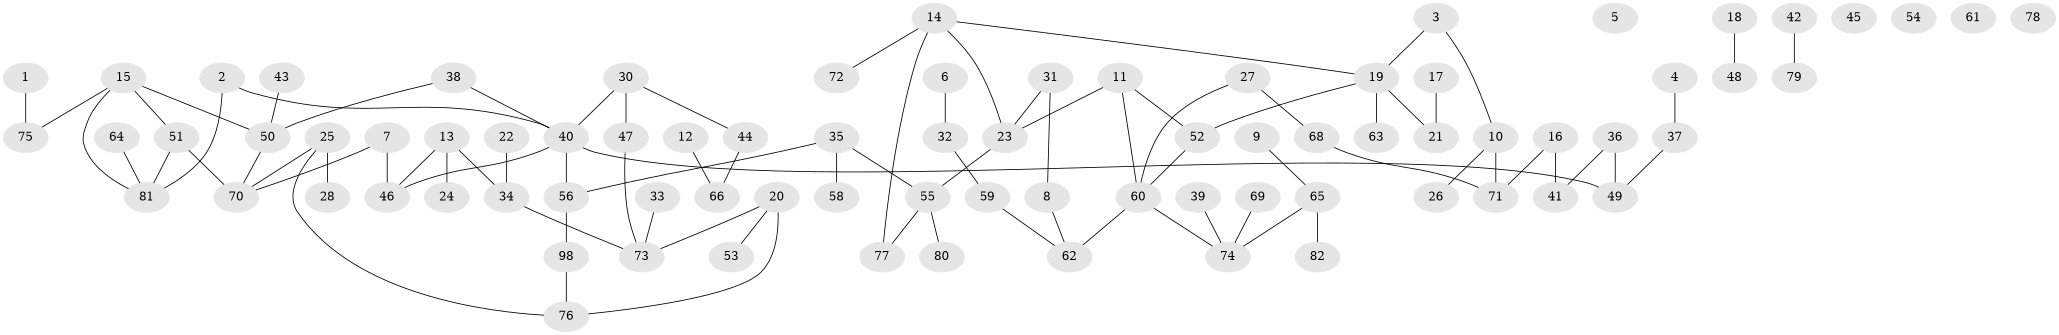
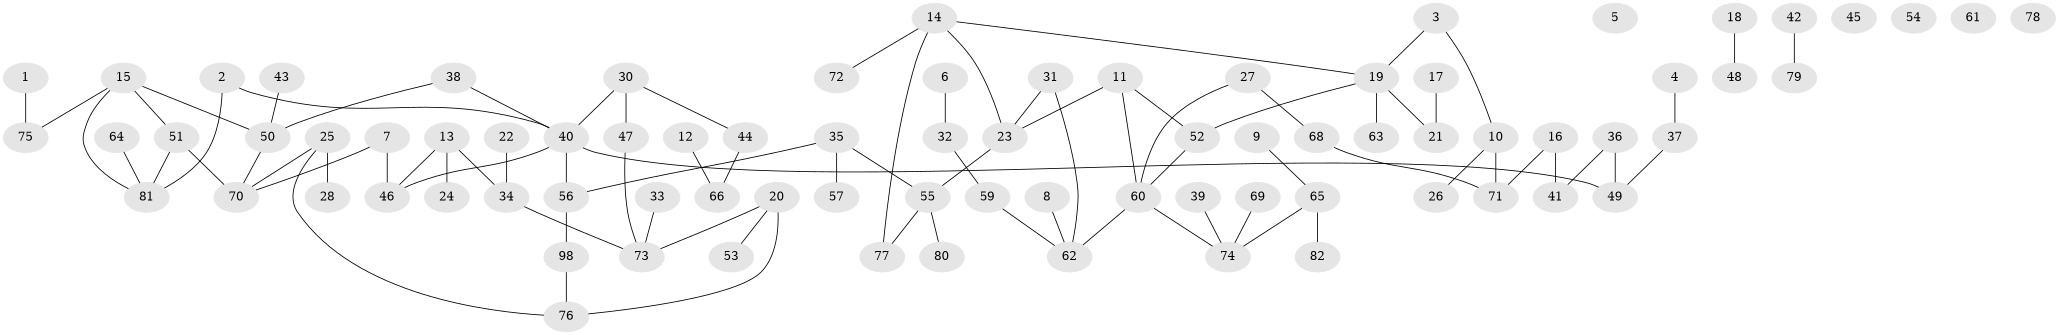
edge "31" -- "8": now "31" -- "62"
node "58": label "58" -> "57"
